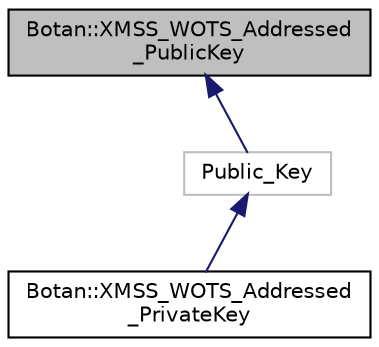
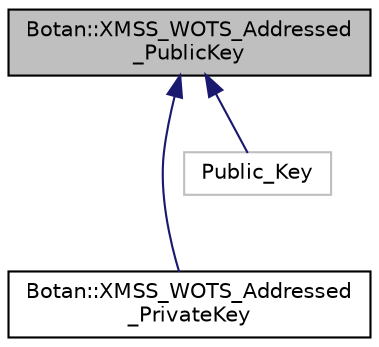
edge "Botan::XMSS_WOTS_Addressed _PrivateKey" -> "Public_Key": now "Botan::XMSS_WOTS_Addressed _PrivateKey" -> "Botan::XMSS_WOTS_Addressed _PublicKey"
